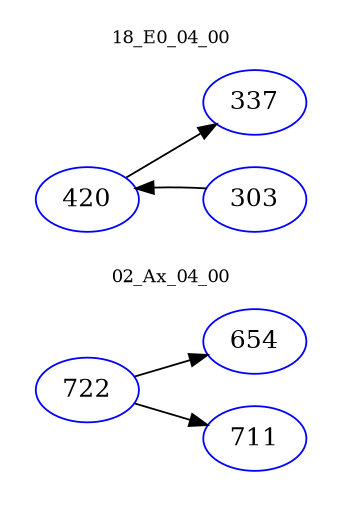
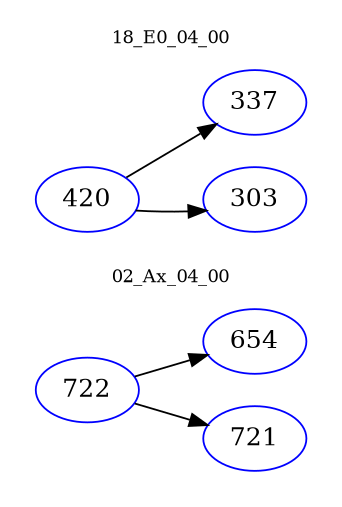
edge "303" -> "420": reversed
node "711": label "711" -> "721"
